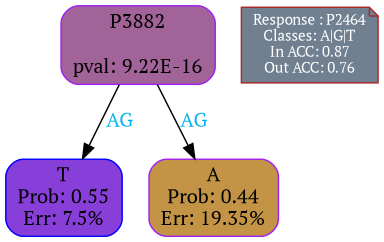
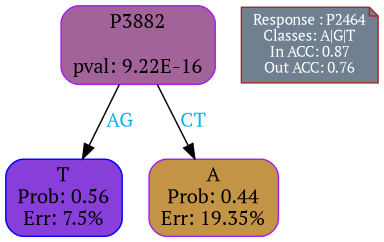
edge "P3882 pval: 9.22E-16" -> "A Prob: 0.44 Err: 19.35%": label "AG" -> "CT"
node "T Prob: 0.55 Err: 7.5%": label "T Prob: 0.55 Err: 7.5%" -> "T Prob: 0.56 Err: 7.5%"
